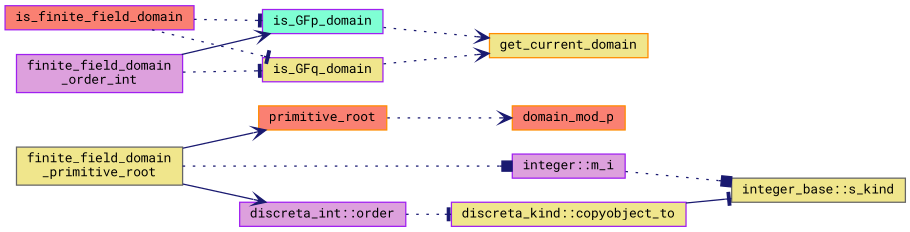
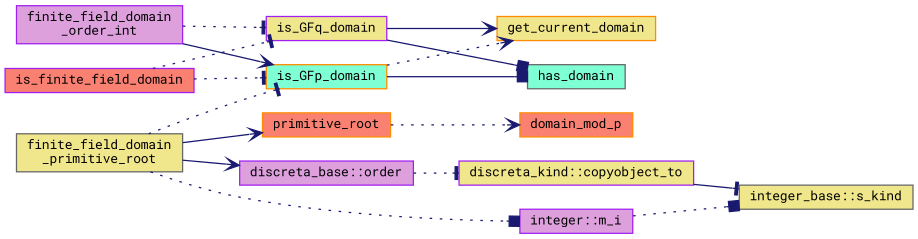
node "is_GFp_domain": color purple -> darkorange
edge "is_GFq_domain" -> "get_current_domain": style dotted -> solid
node "has_domain": added
edge "finite_field_domain _primitive_root" -> "is_GFp_domain": added
node "discreta_int::order": label "discreta_int::order" -> "discreta_base::order"
